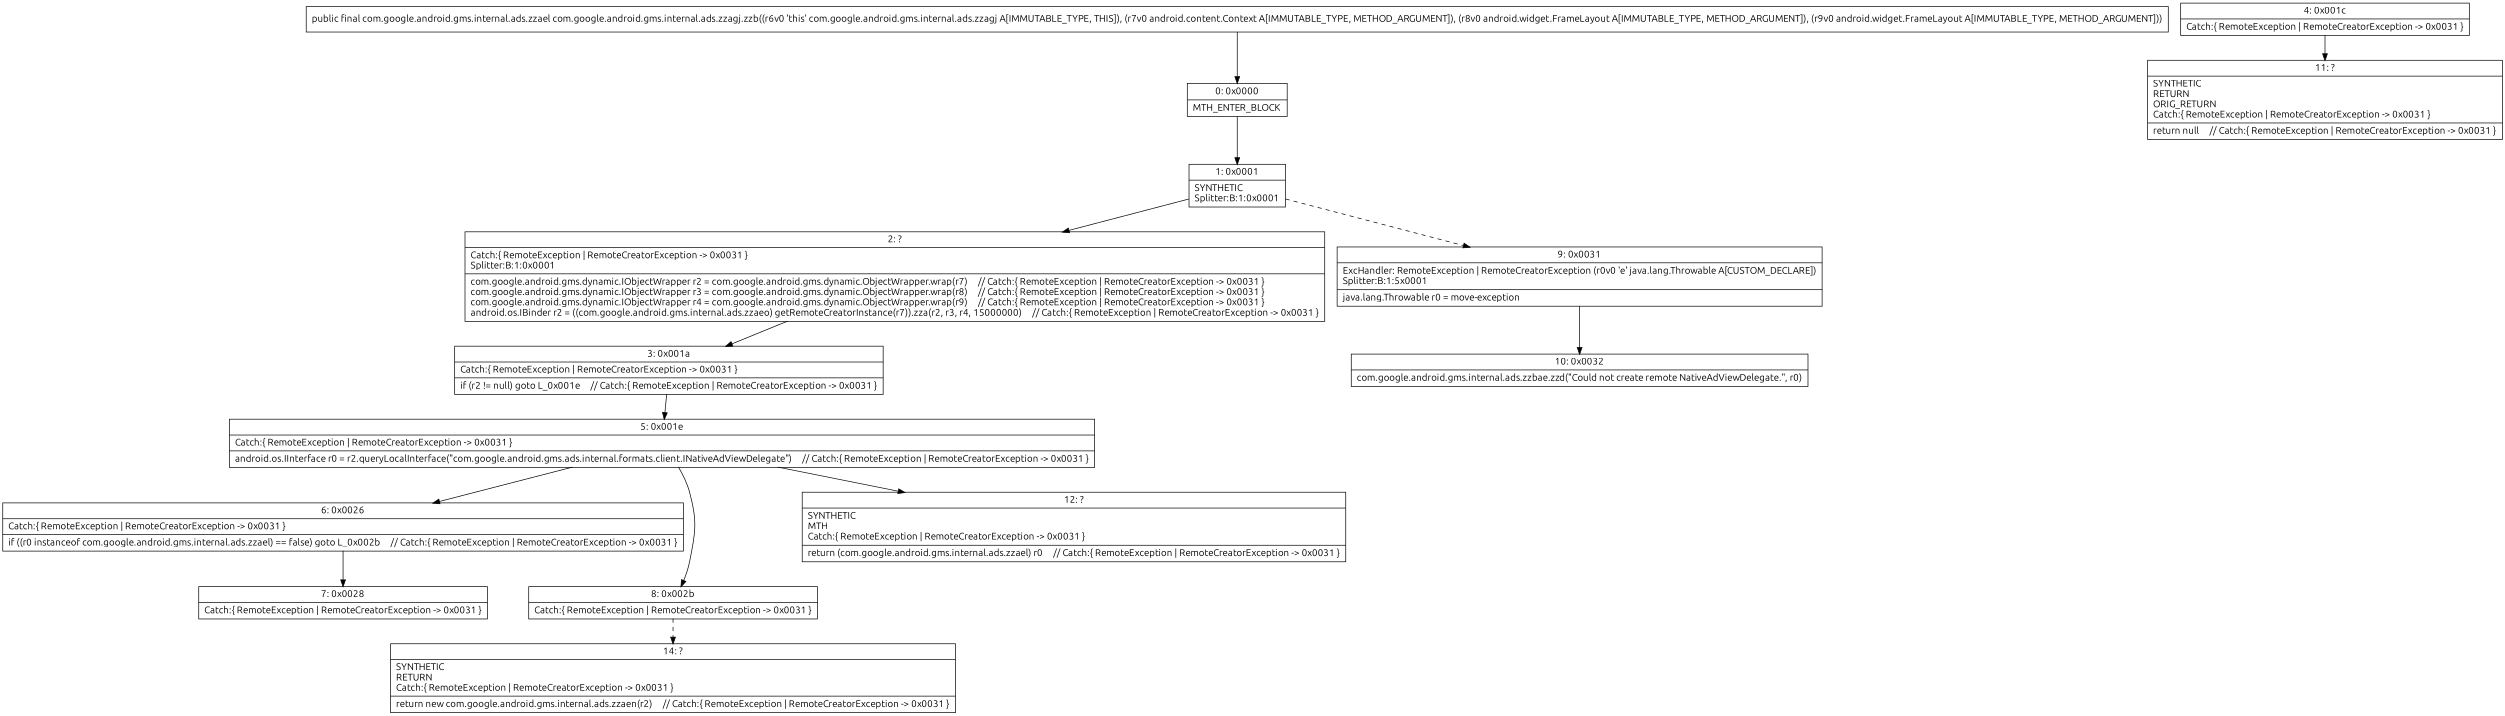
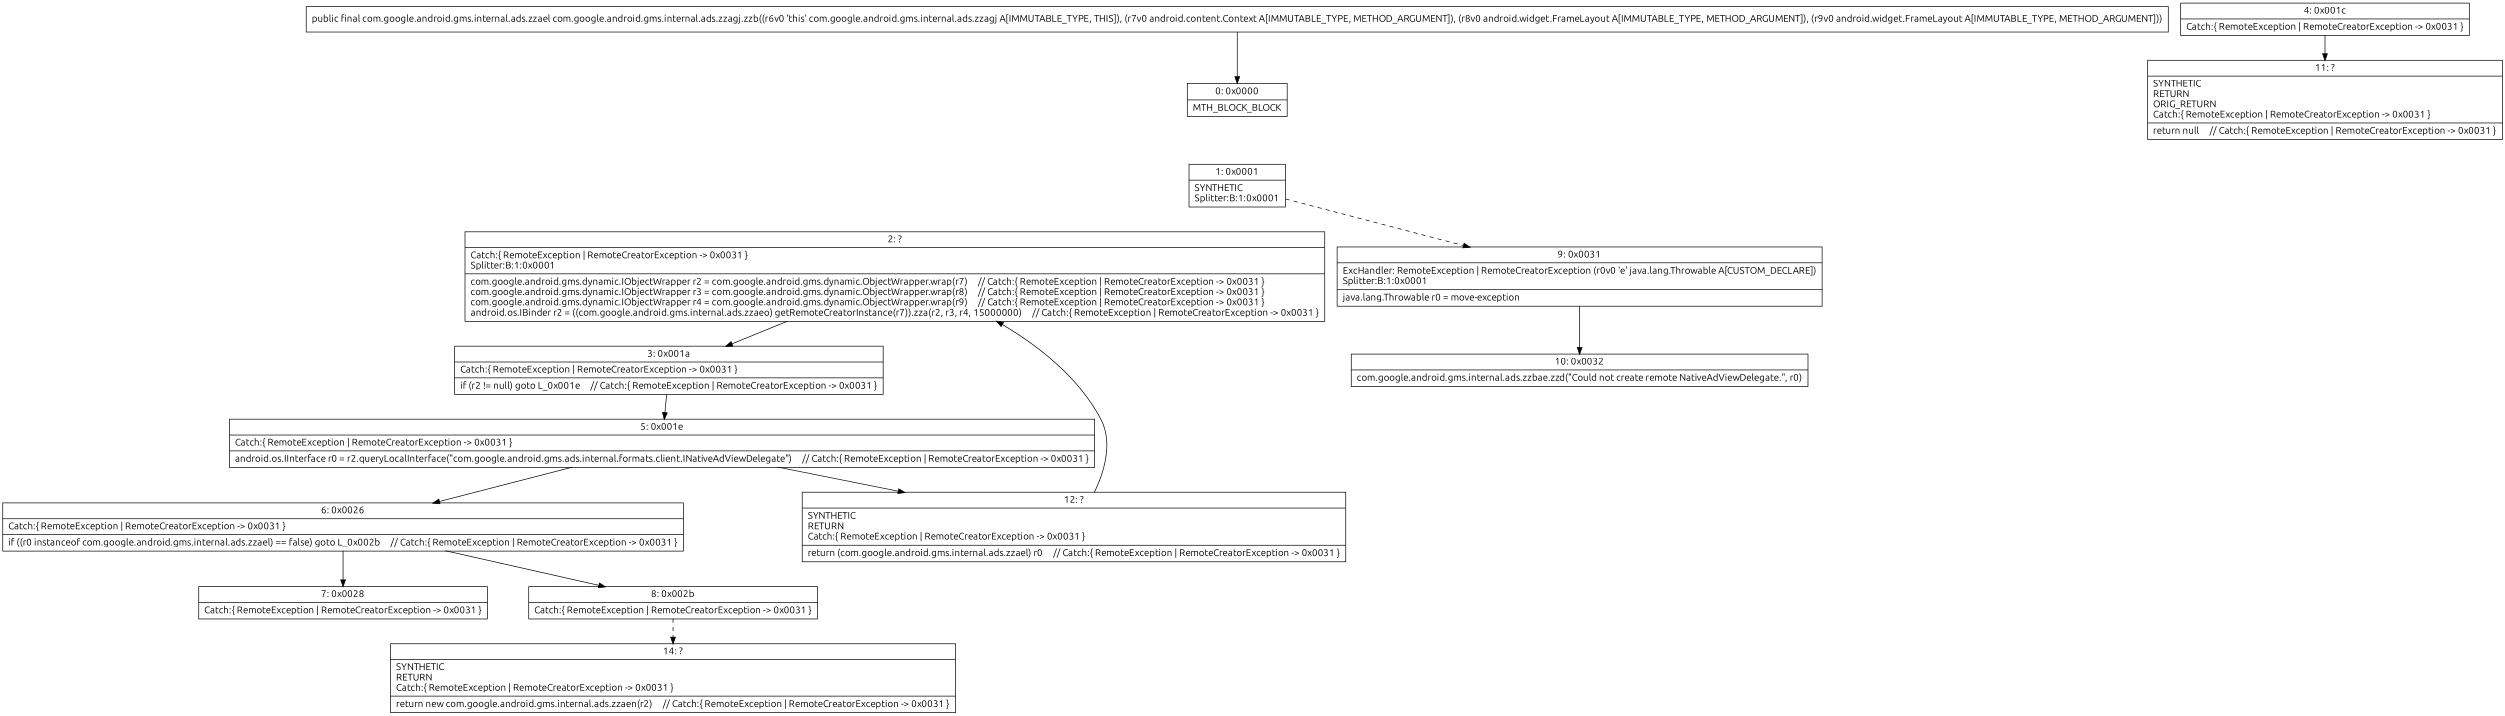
node "0: 0x0000": text "MTH_ENTER_BLOCK" -> "MTH_BLOCK_BLOCK"
edge "0: 0x0000" -> "1: 0x0001": removed
edge "1: 0x0001" -> "2: ?": now "12: ?" -> "2: ?"
node "9: 0x0031": text "Splitter:B:1:5x0001" -> "Splitter:B:1:0x0001"
edge "5: 0x001e" -> "8: 0x002b": now "6: 0x0026" -> "8: 0x002b"
node "12: ?": text "MTH" -> "RETURN"
